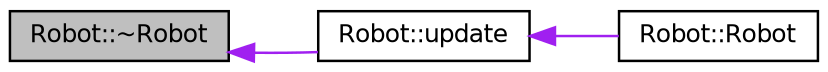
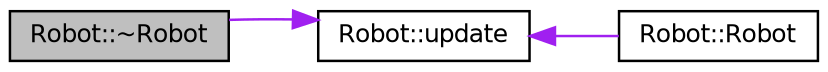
edge "Robot::update" -> "Robot::~Robot": reversed
